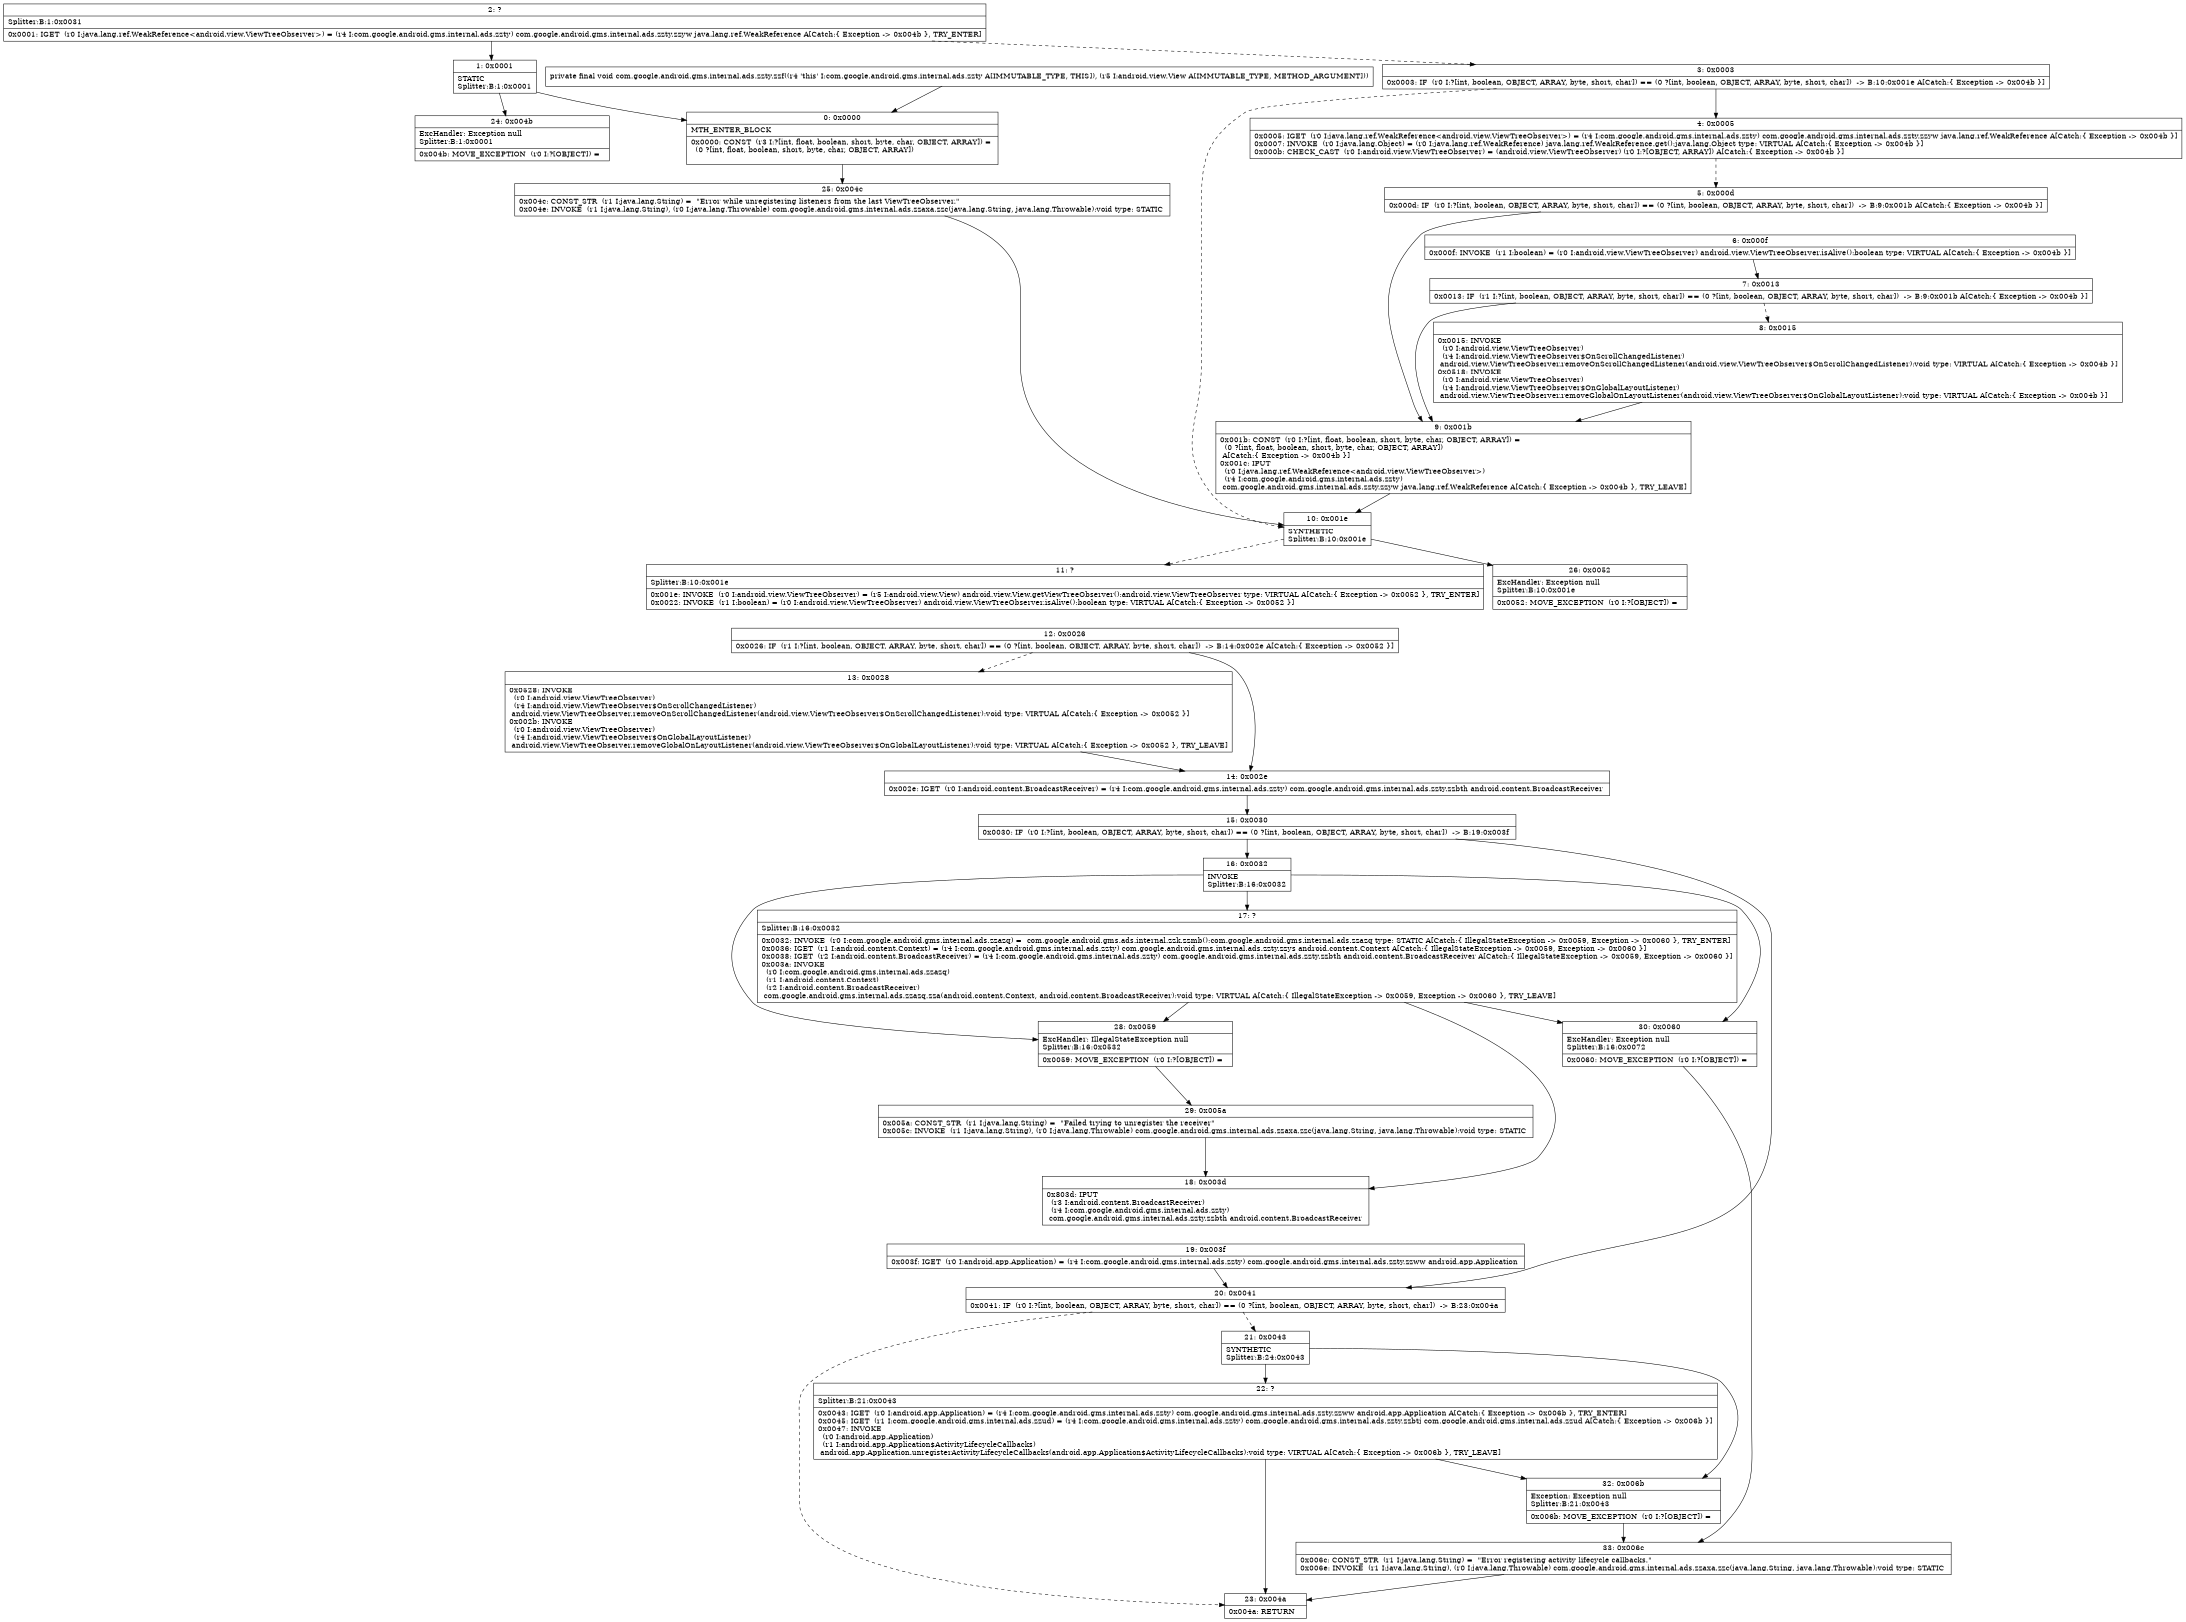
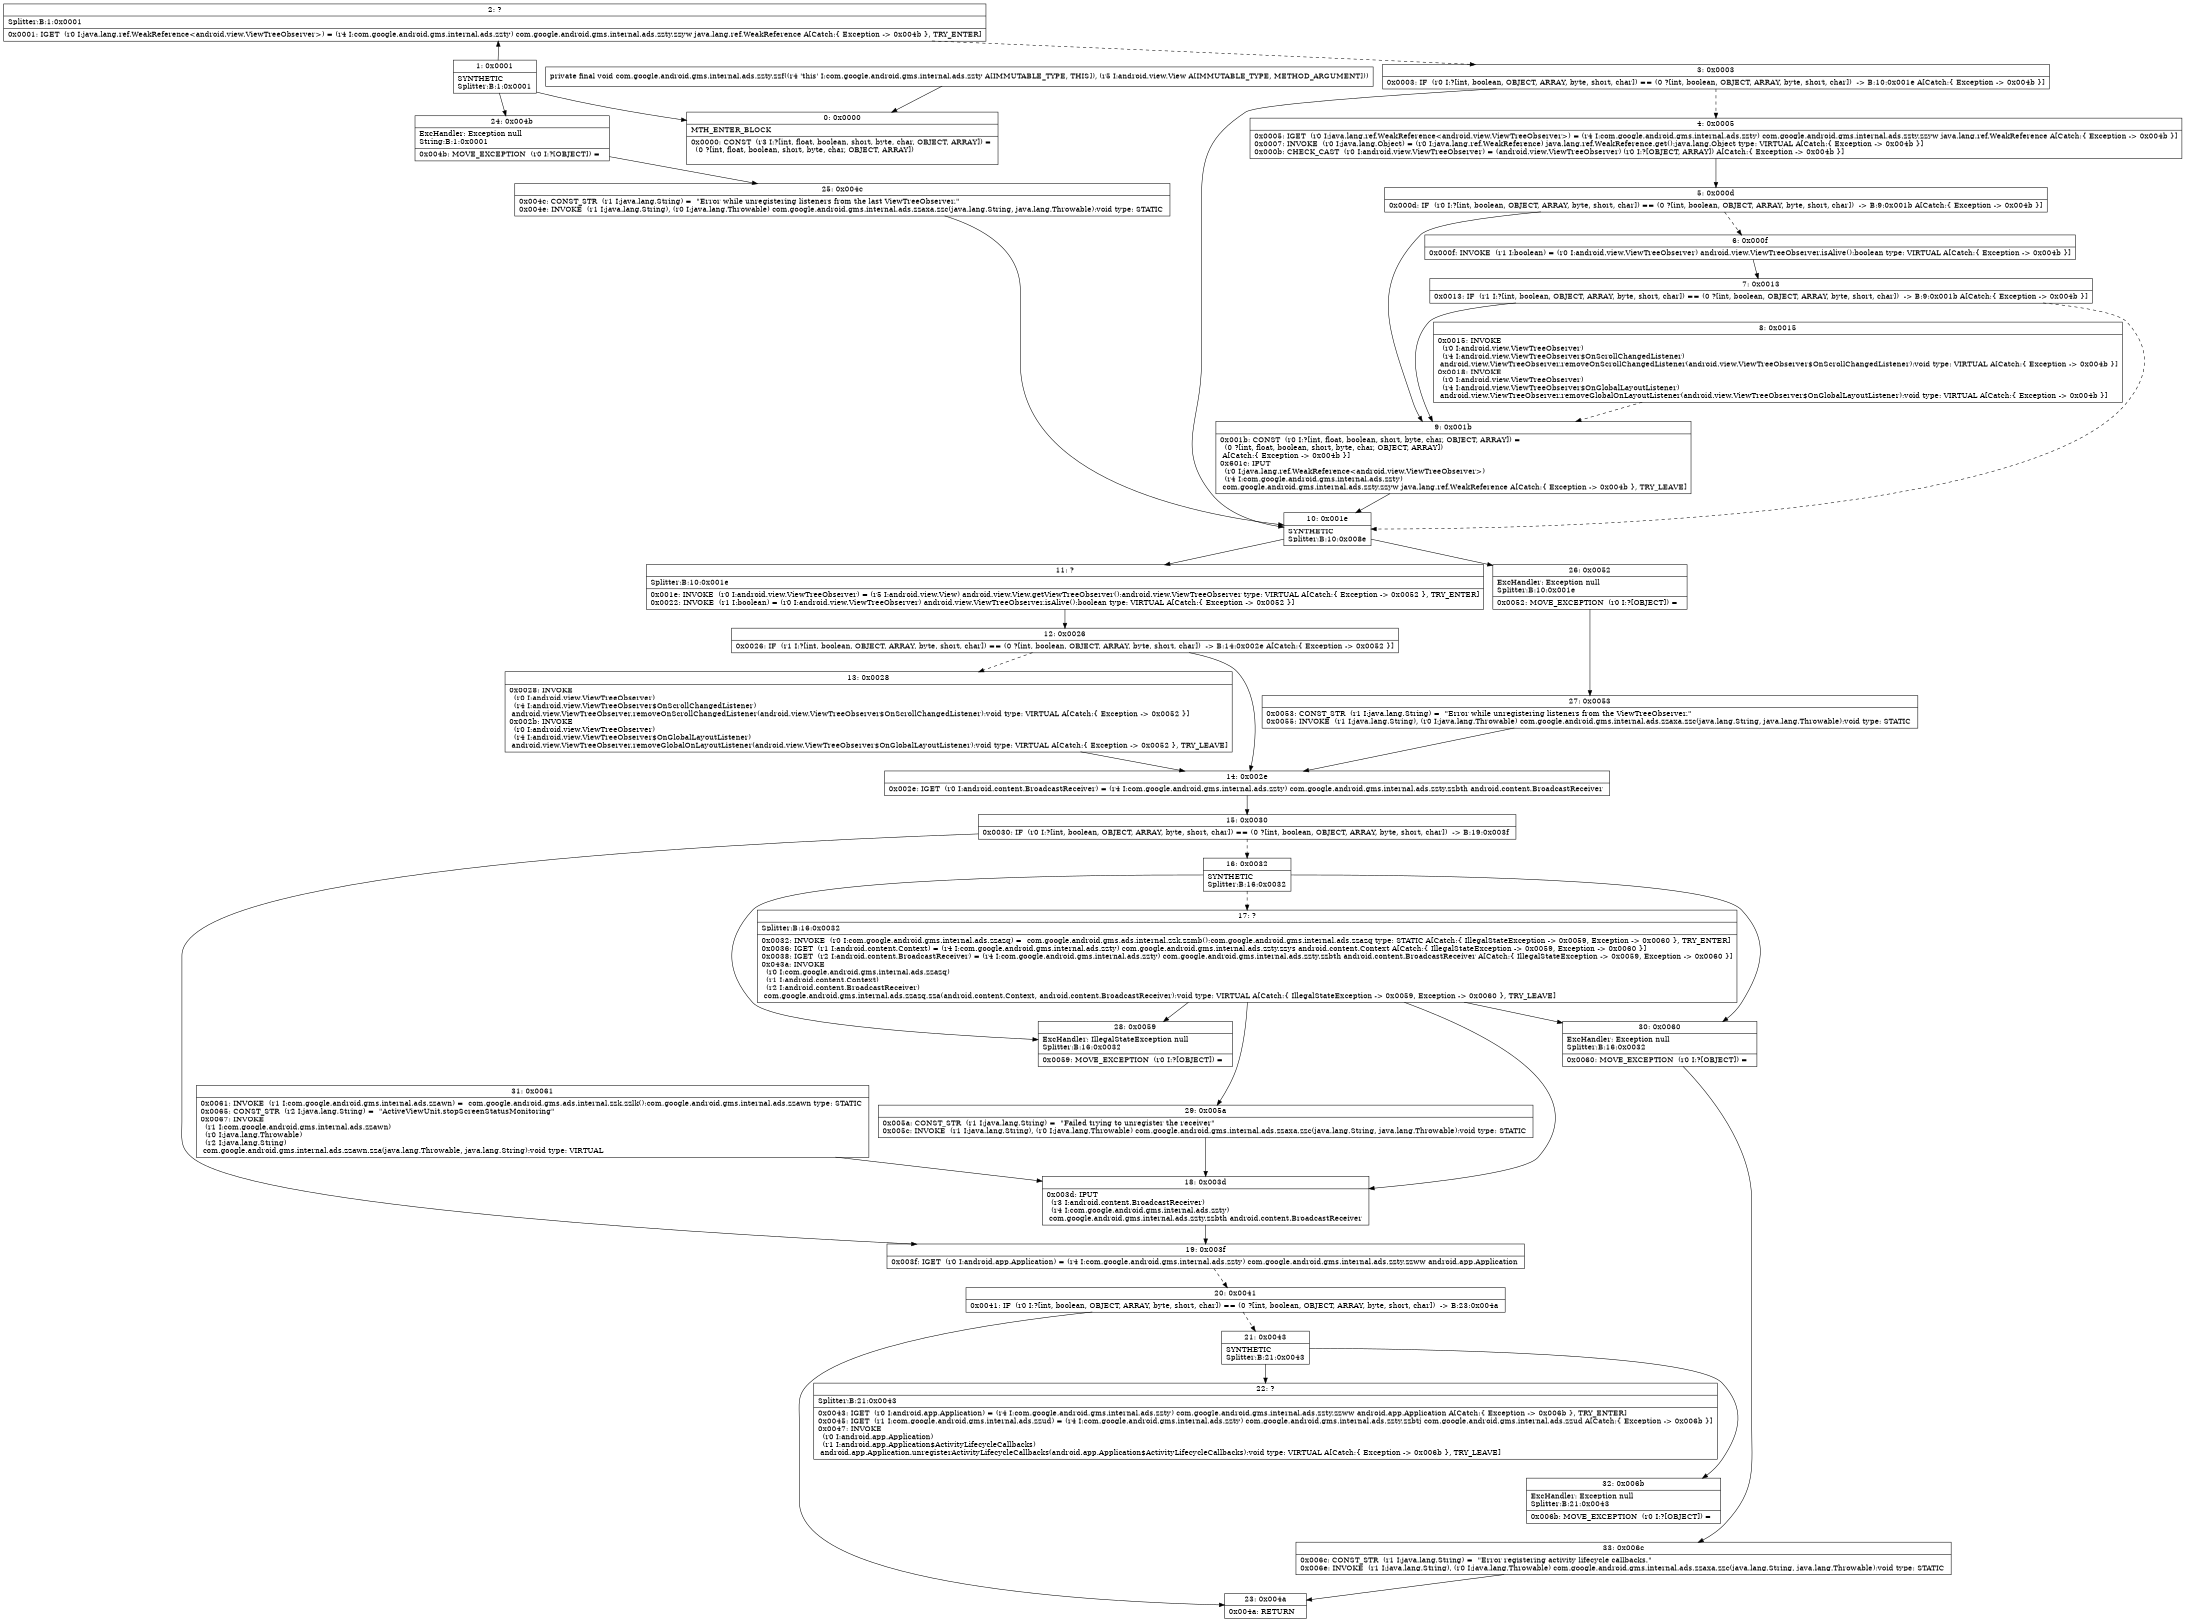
node "2: ?": text "Splitter:B:1:0x0031" -> "Splitter:B:1:0x0001"
edge "2: ?" -> "1: 0x0001": reversed
node "1: 0x0001": text "STATIC" -> "SYNTHETIC"
edge "3: 0x0003" -> "4: 0x0005": style solid -> dashed
node "24: 0x004b": text "Splitter:B:1:0x0001" -> "String:B:1:0x0001"
edge "4: 0x0005" -> "5: 0x000d": style dashed -> solid
edge "0: 0x0000" -> "25: 0x004c": now "24: 0x004b" -> "25: 0x004c"
edge "3: 0x0003" -> "10: 0x001e": style dashed -> solid
edge "5: 0x000d" -> "6: 0x000f": added
edge "7: 0x0013" -> "8: 0x0015": now "7: 0x0013" -> "10: 0x001e"
node "8: 0x0015": text "0x0518: INVOKE" -> "0x0018: INVOKE"
edge "8: 0x0015" -> "9: 0x001b": style solid -> dashed
node "9: 0x001b": text "0x001c: IPUT" -> "0x601c: IPUT"
node "10: 0x001e": text "Splitter:B:10:0x001e" -> "Splitter:B:10:0x008e"
edge "10: 0x001e" -> "11: ?": style dashed -> solid
edge "11: ?" -> "12: 0x0026": added
node "13: 0x0028": text "0x0528: INVOKE" -> "0x0028: INVOKE"
node "27: 0x0053": added
edge "15: 0x0030" -> "16: 0x0032": style solid -> dashed
node "16: 0x0032": text "INVOKE" -> "SYNTHETIC"
edge "16: 0x0032" -> "17: ?": style solid -> dashed
node "17: ?": text "0x003a: INVOKE" -> "0x043a: INVOKE"
node "28: 0x0059": text "Splitter:B:16:0x0532" -> "Splitter:B:16:0x0032"
node "30: 0x0060": text "Splitter:B:16:0x0072" -> "Splitter:B:16:0x0032"
edge "15: 0x0030" -> "20: 0x0041": now "15: 0x0030" -> "19: 0x003f"
edge "28: 0x0059" -> "29: 0x005a": now "17: ?" -> "29: 0x005a"
node "31: 0x0061": added
node "18: 0x003d": text "0x803d: IPUT" -> "0x003d: IPUT"
edge "18: 0x003d" -> "19: 0x003f": added
edge "19: 0x003f" -> "20: 0x0041": style solid -> dashed
node "21: 0x0043": text "Splitter:B:24:0x0043" -> "Splitter:B:21:0x0043"
edge "22: ?" -> "32: 0x006b": removed
node "32: 0x006b": text "Exception: Exception null" -> "ExcHandler: Exception null"
edge "20: 0x0041" -> "23: 0x004a": style dashed -> solid
edge "22: ?" -> "23: 0x004a": removed
edge "32: 0x006b" -> "33: 0x006c": removed
